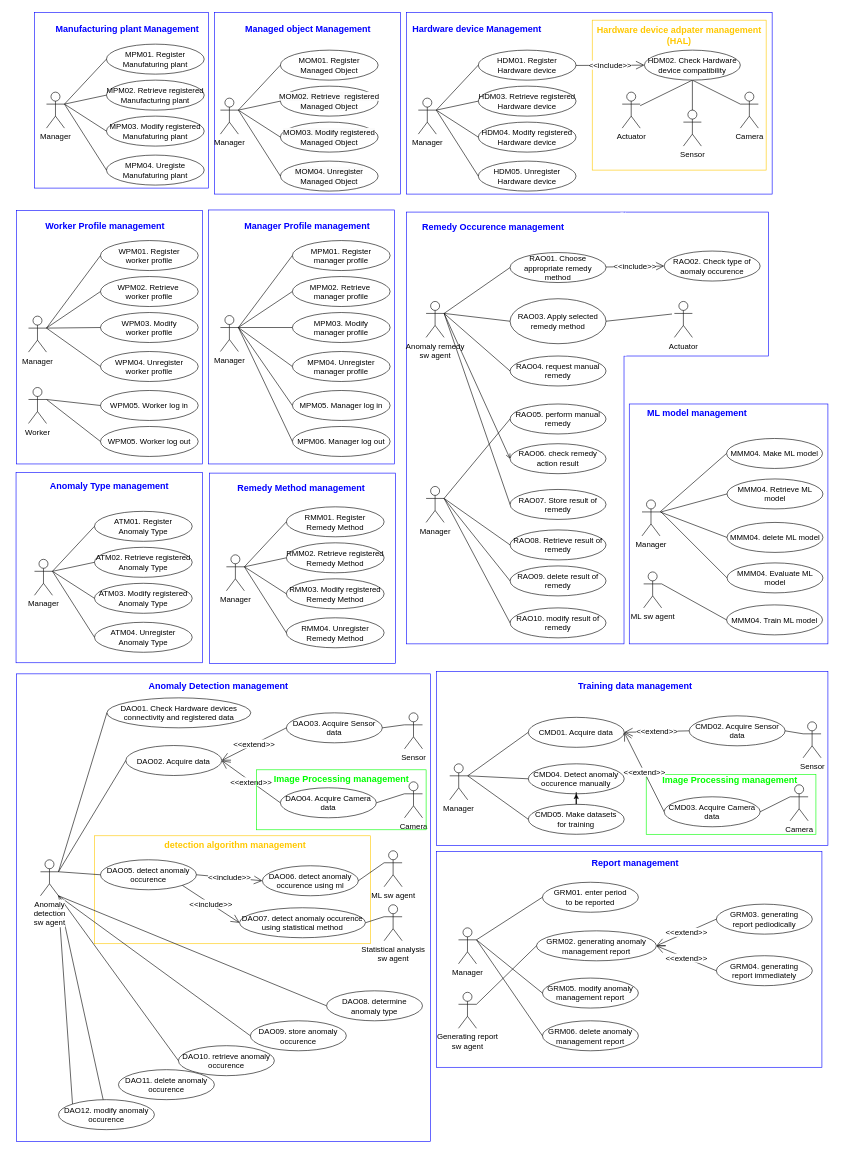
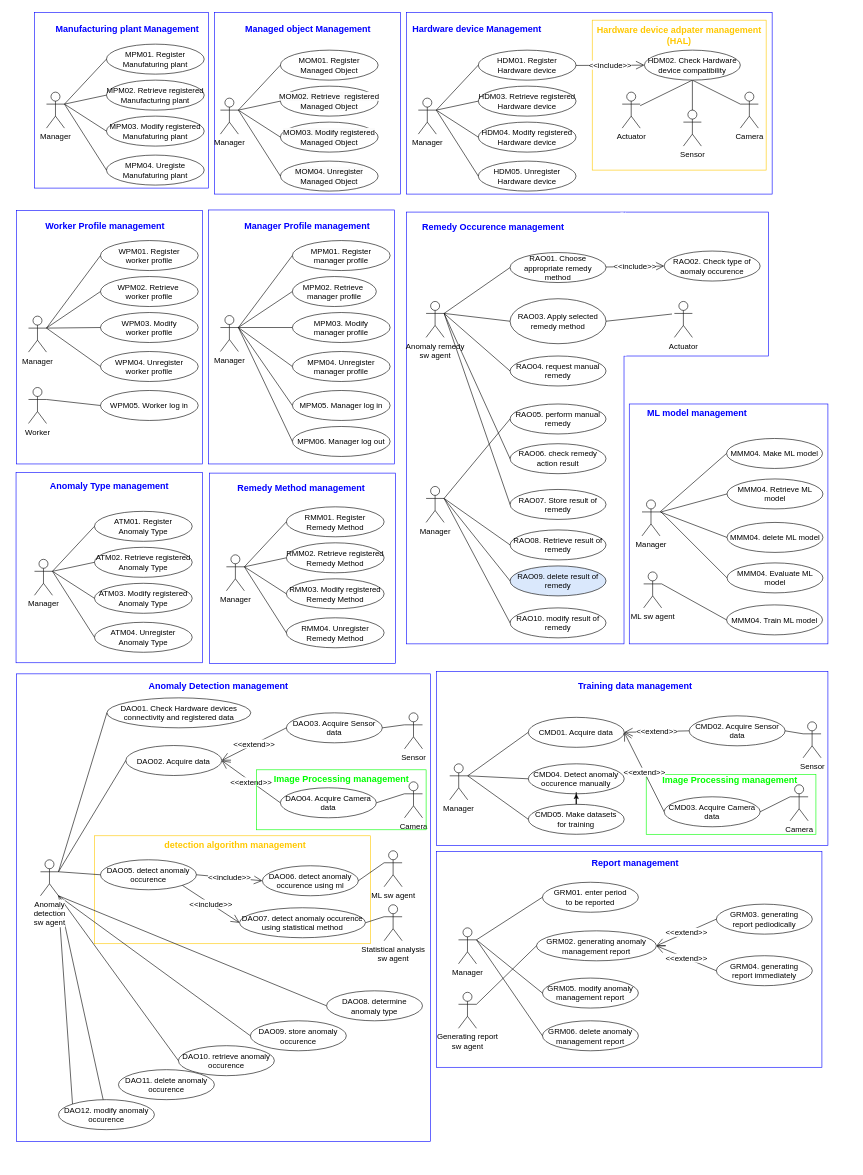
node "MPM02. Retrieve manager profile": size 98x30 -> 84x30
edge "Worker" -- "WPM05. Worker log out": removed
node "WPM05. Worker log out": removed
edge "Anomaly remedysw agent" -> "RAO06. check remedy action result": arrowhead open -> none
node "RAO09. delete result of remedy": fillcolor #ffffff -> #dae8fc
